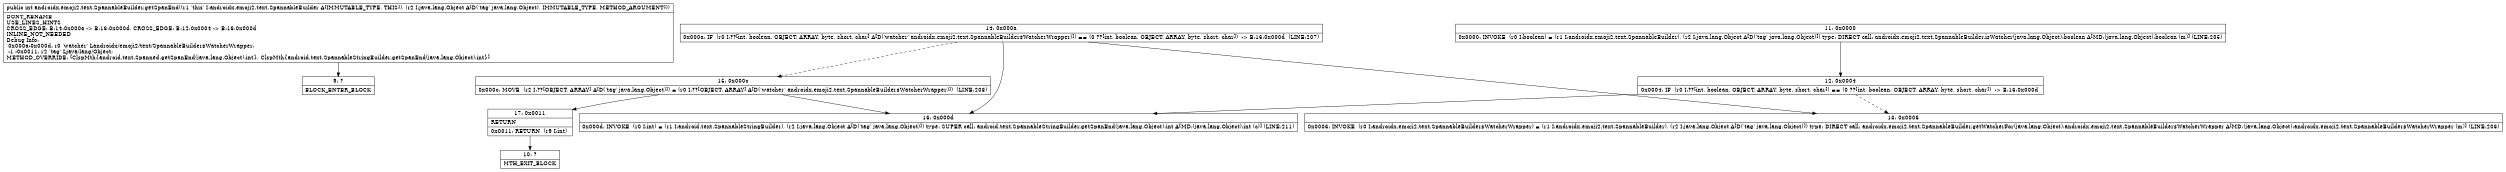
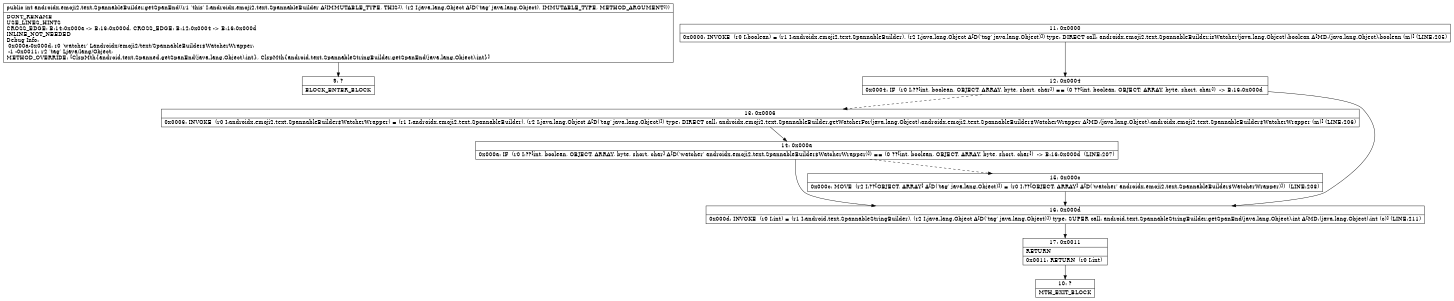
edge "14: 0x000a" -> "13: 0x0006": reversed
edge "15: 0x000c" -> "17: 0x0011": now "16: 0x000d" -> "17: 0x0011"
node "17: 0x0011": text "0x0011: RETURN  (r9 I:int)" -> "0x0011: RETURN  (r0 I:int)"
